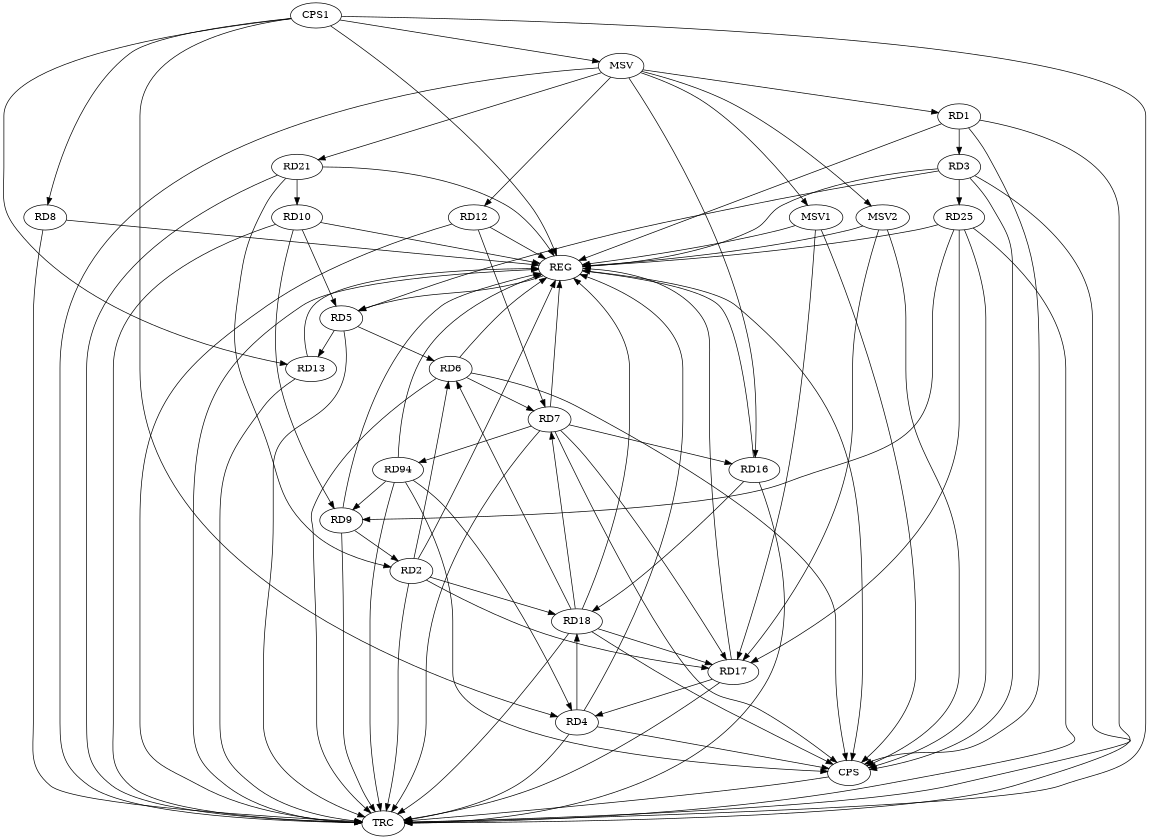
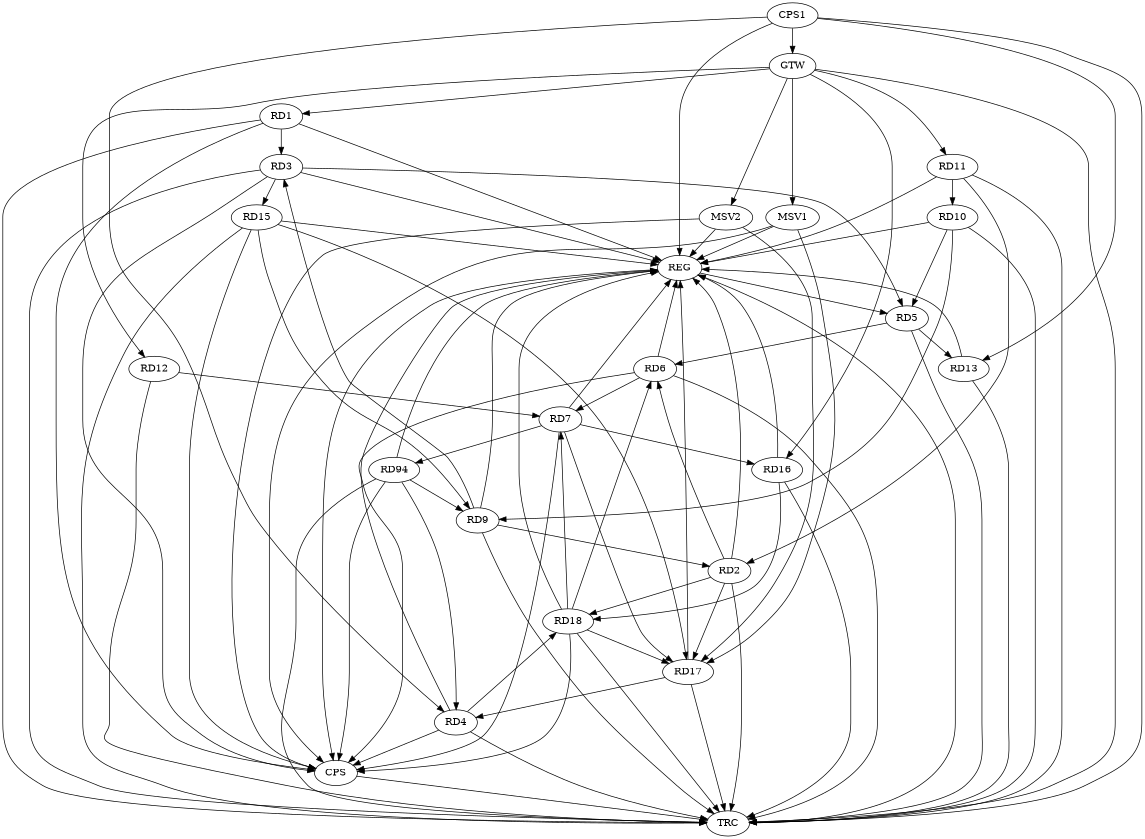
node "MSV": label "MSV" -> "GTW"
node "RD21": label "RD21" -> "RD11"
node "RD8": removed
node "RD25": label "RD25" -> "RD15"
edge "RD12" -> "REG": removed
edge "RD9" -> "RD3": added
edge "RD7" -> "TRC": removed
